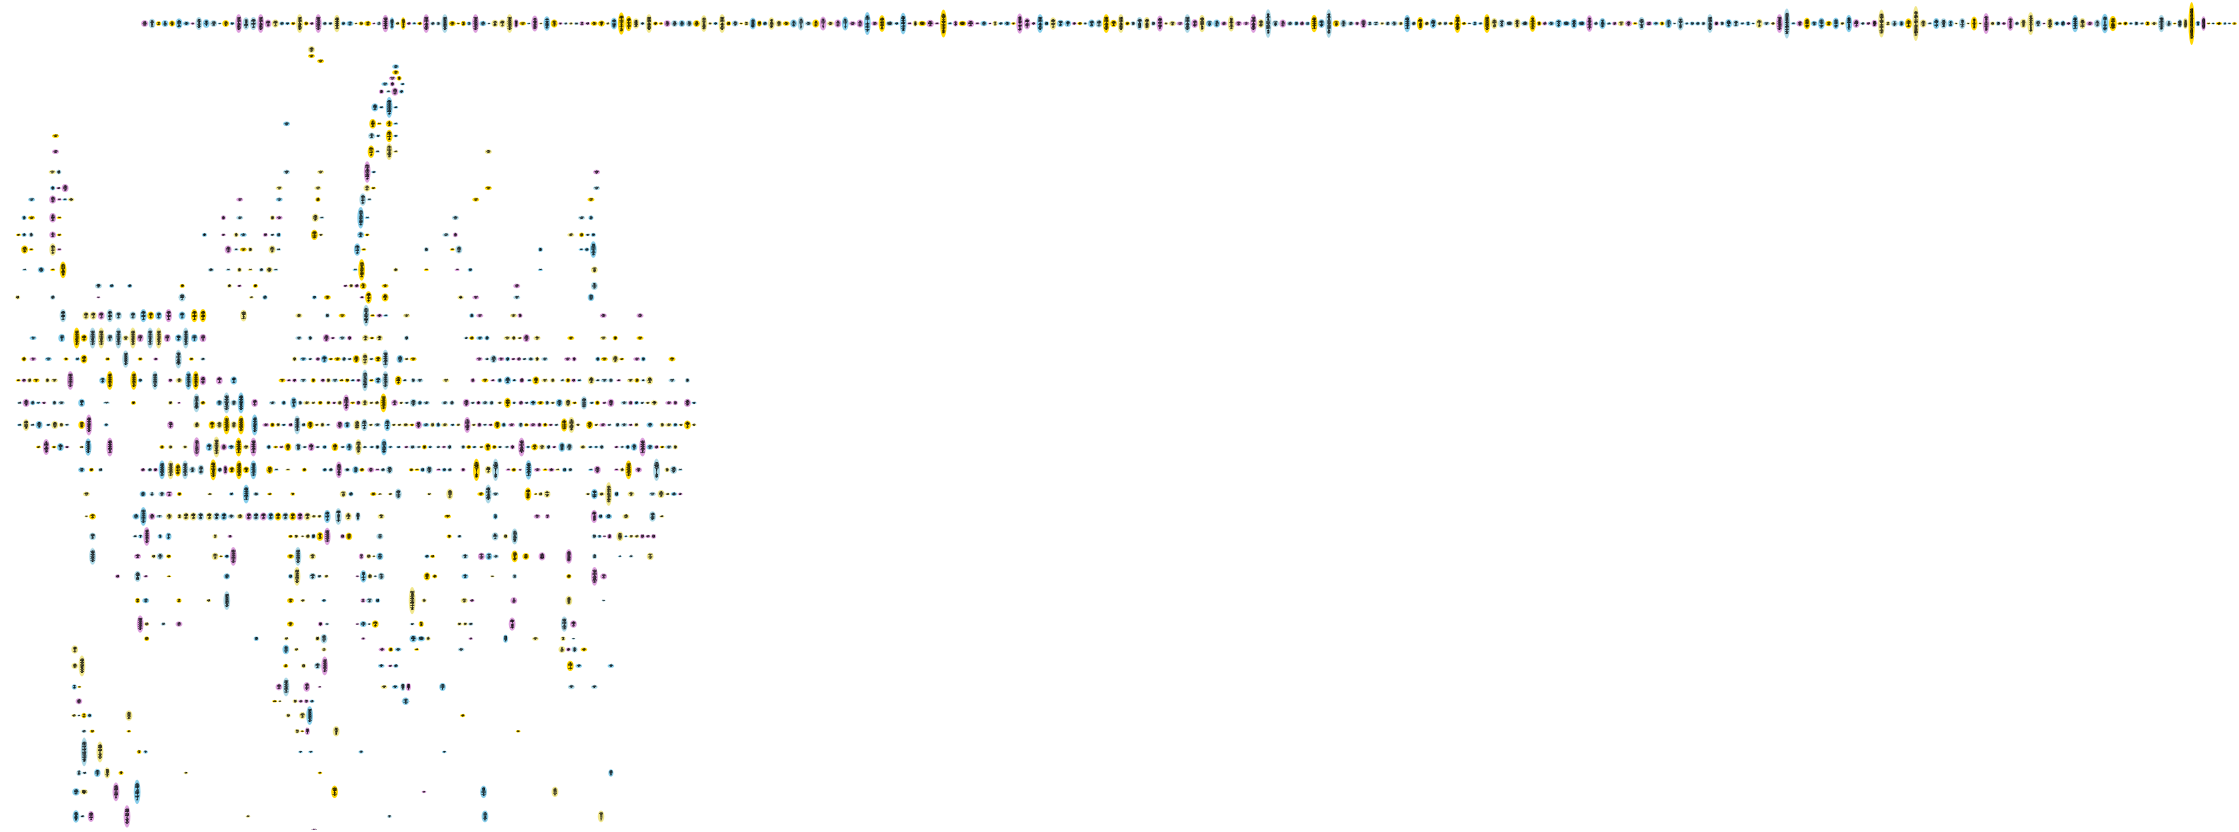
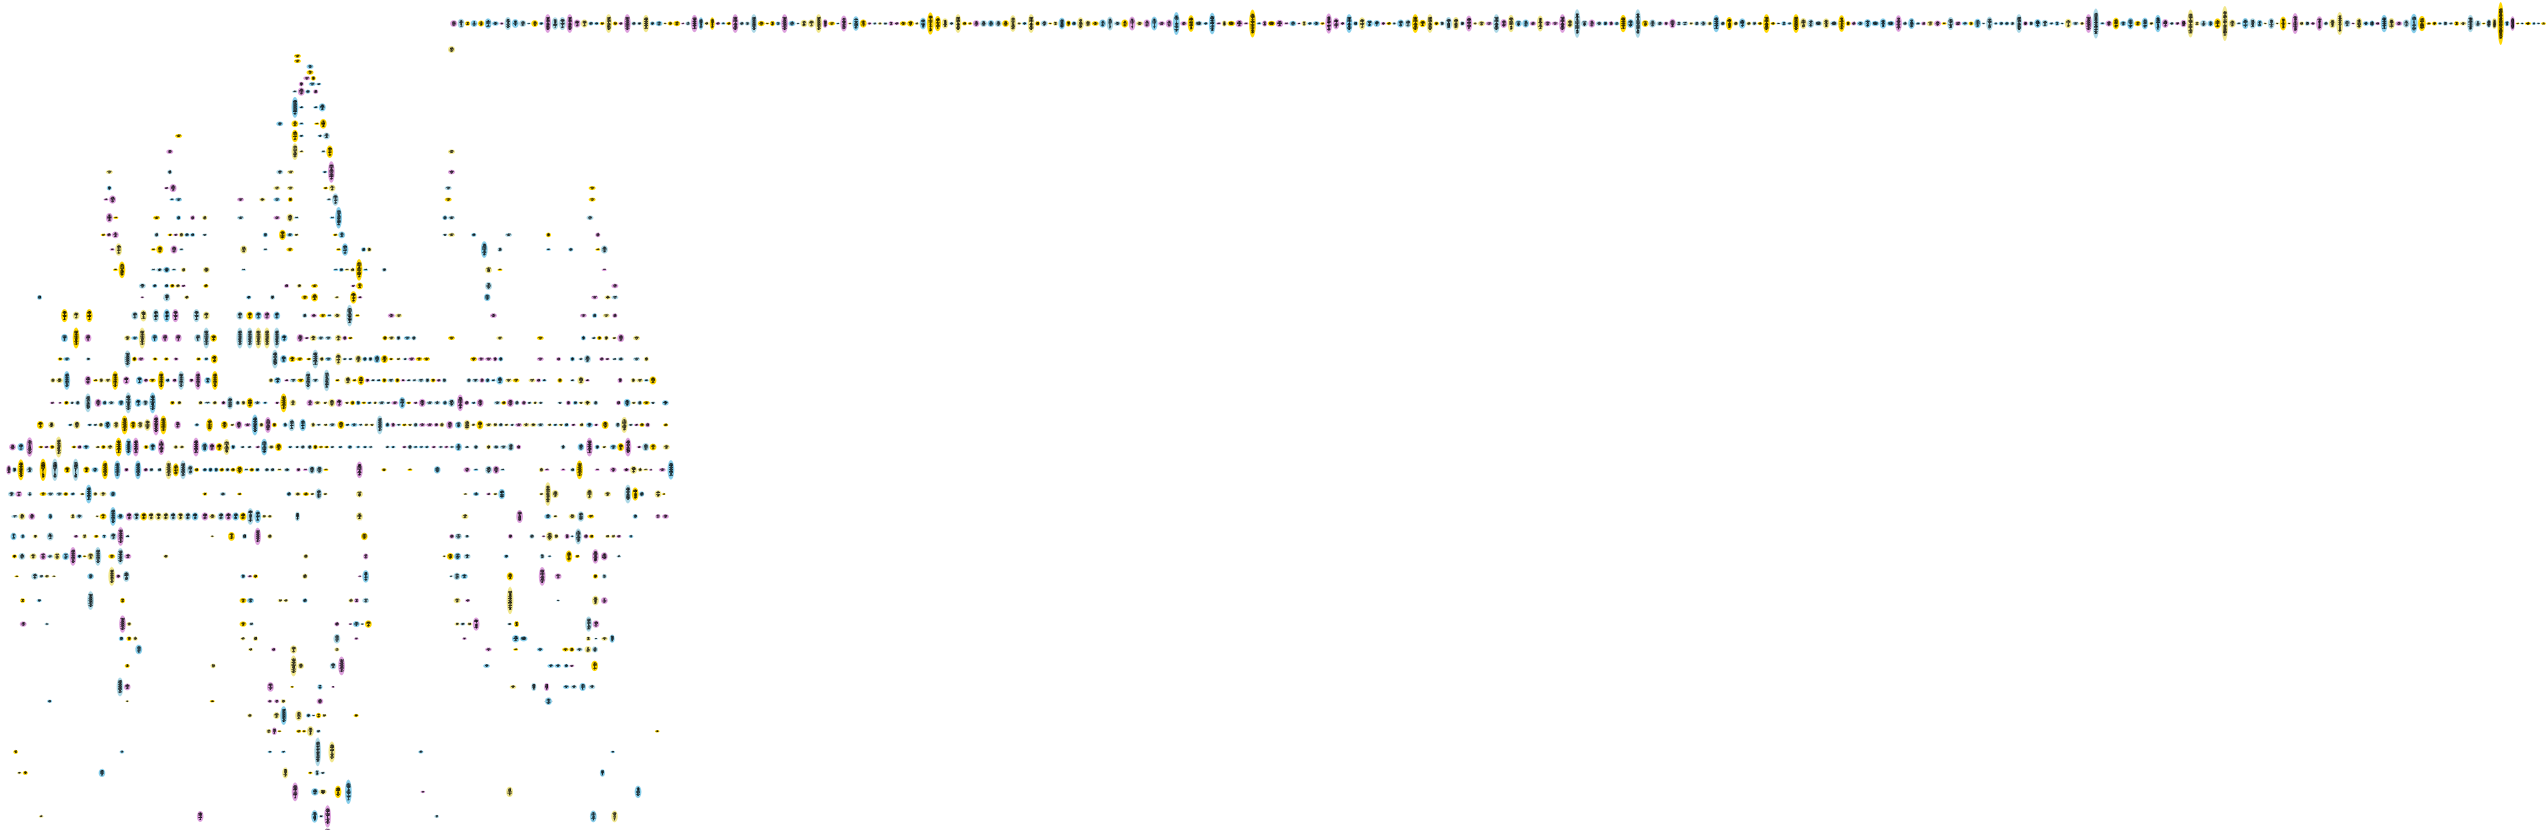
node "# 0x12f6 PUSHX Data REVERT": removed
